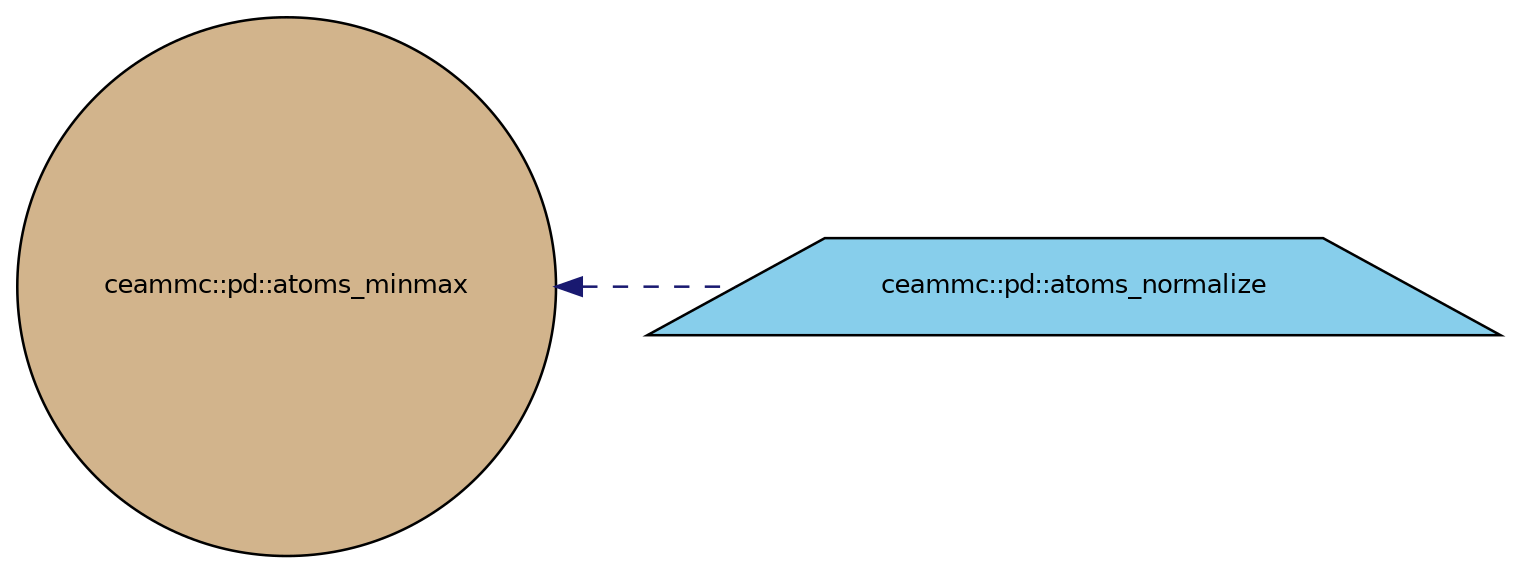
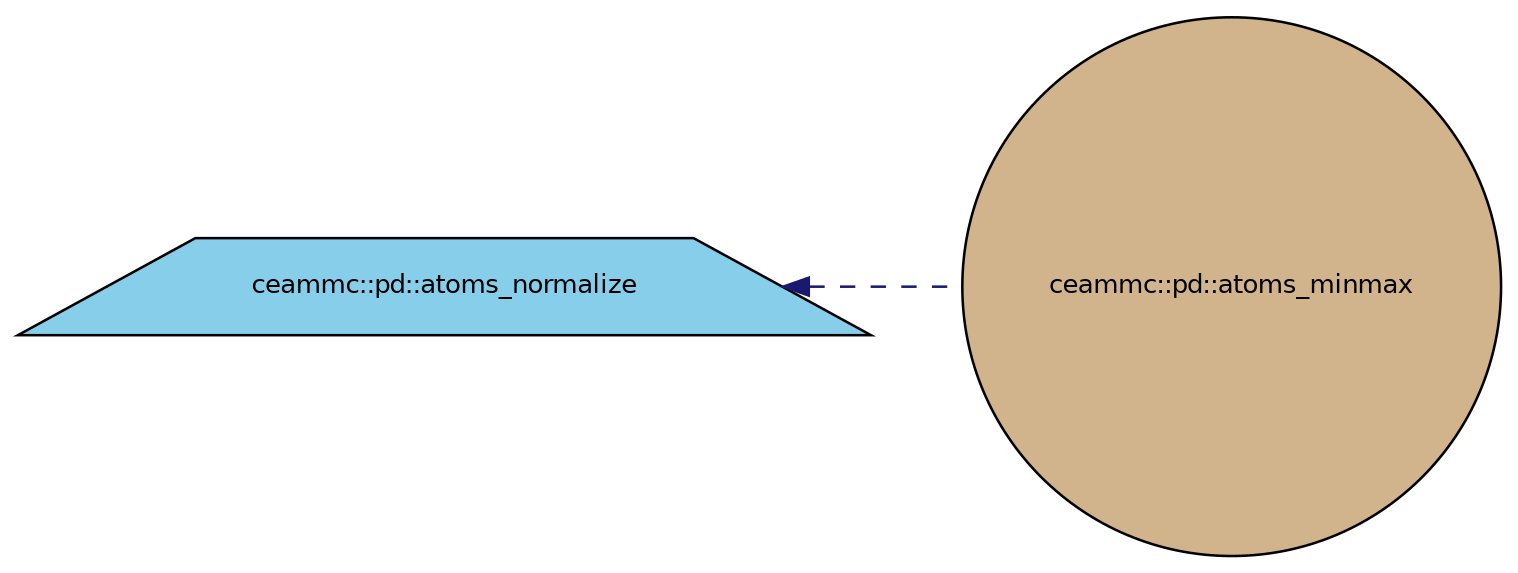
edge "ceammc::pd::atoms_normalize" -> "ceammc::pd::atoms_minmax": reversed
